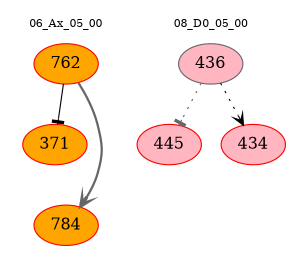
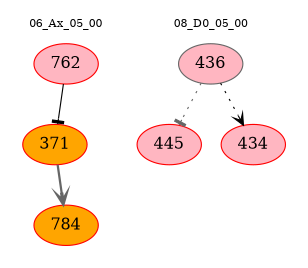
node "762": fillcolor orange -> lightpink
edge "762" -> "784": now "371" -> "784"
